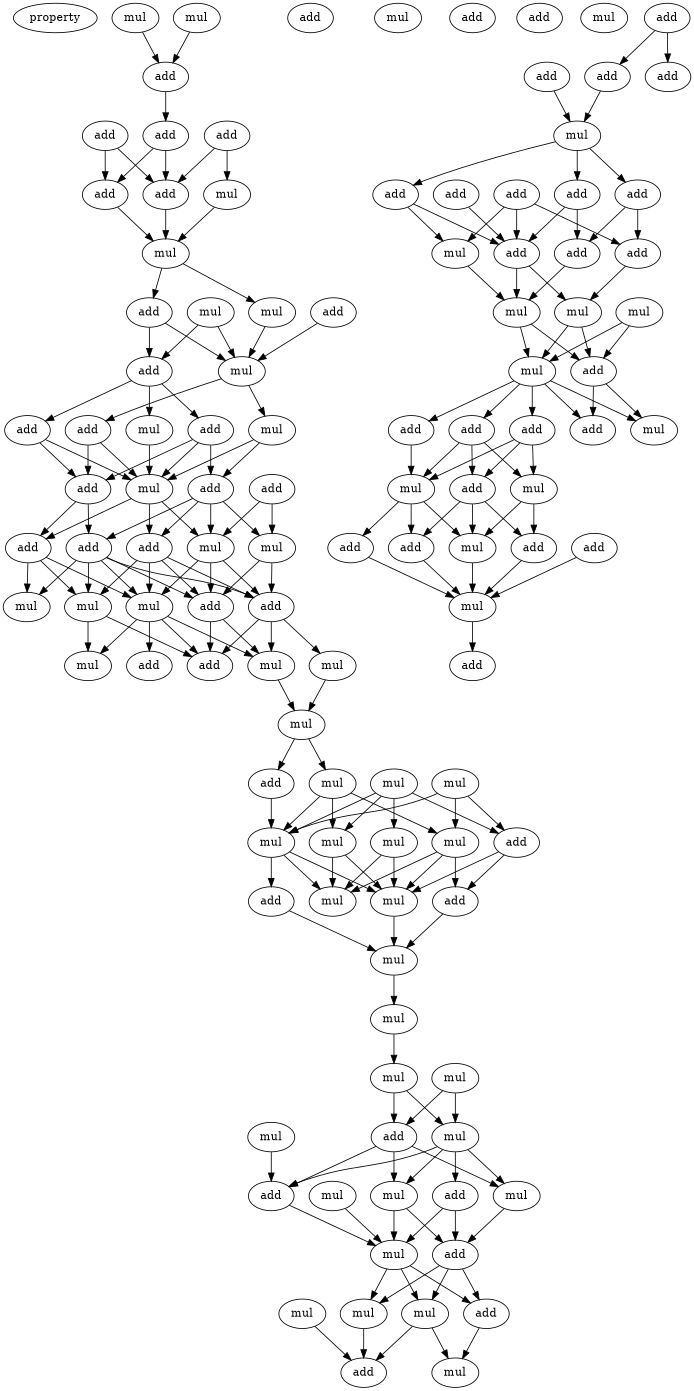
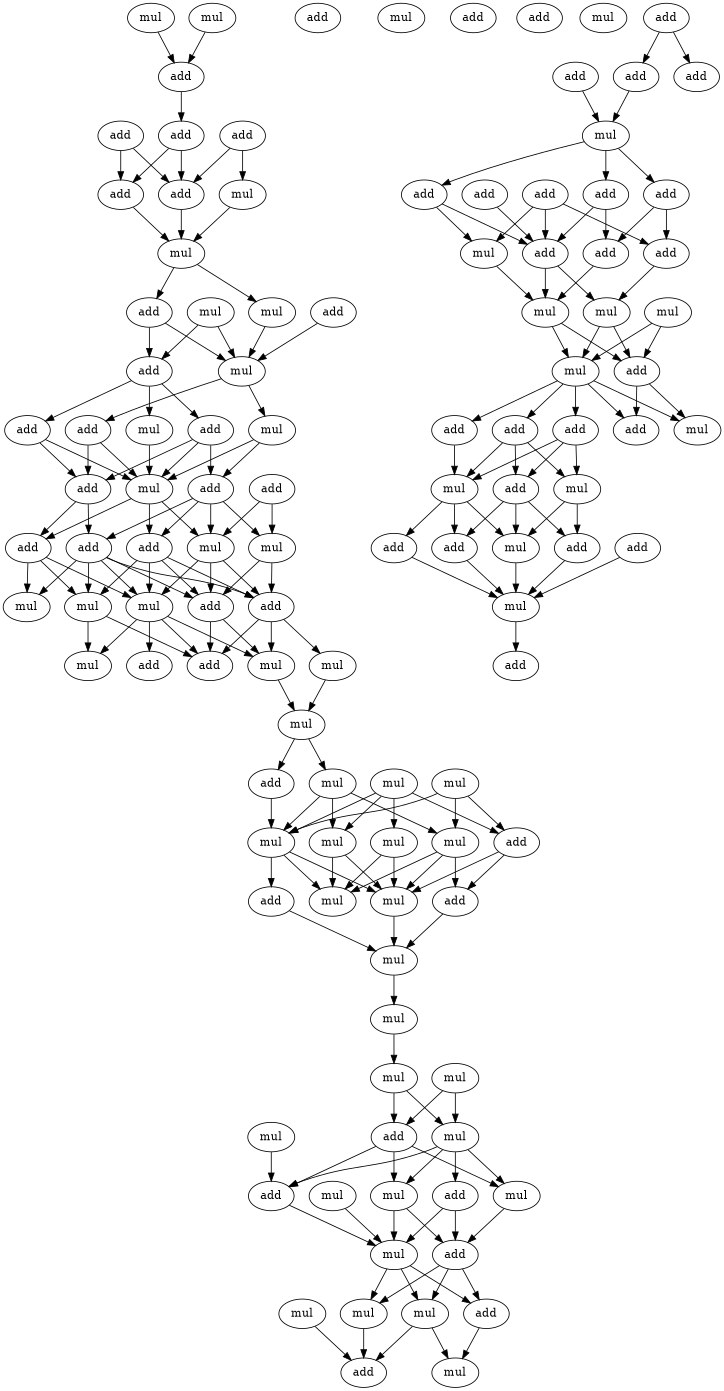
node "property": removed
